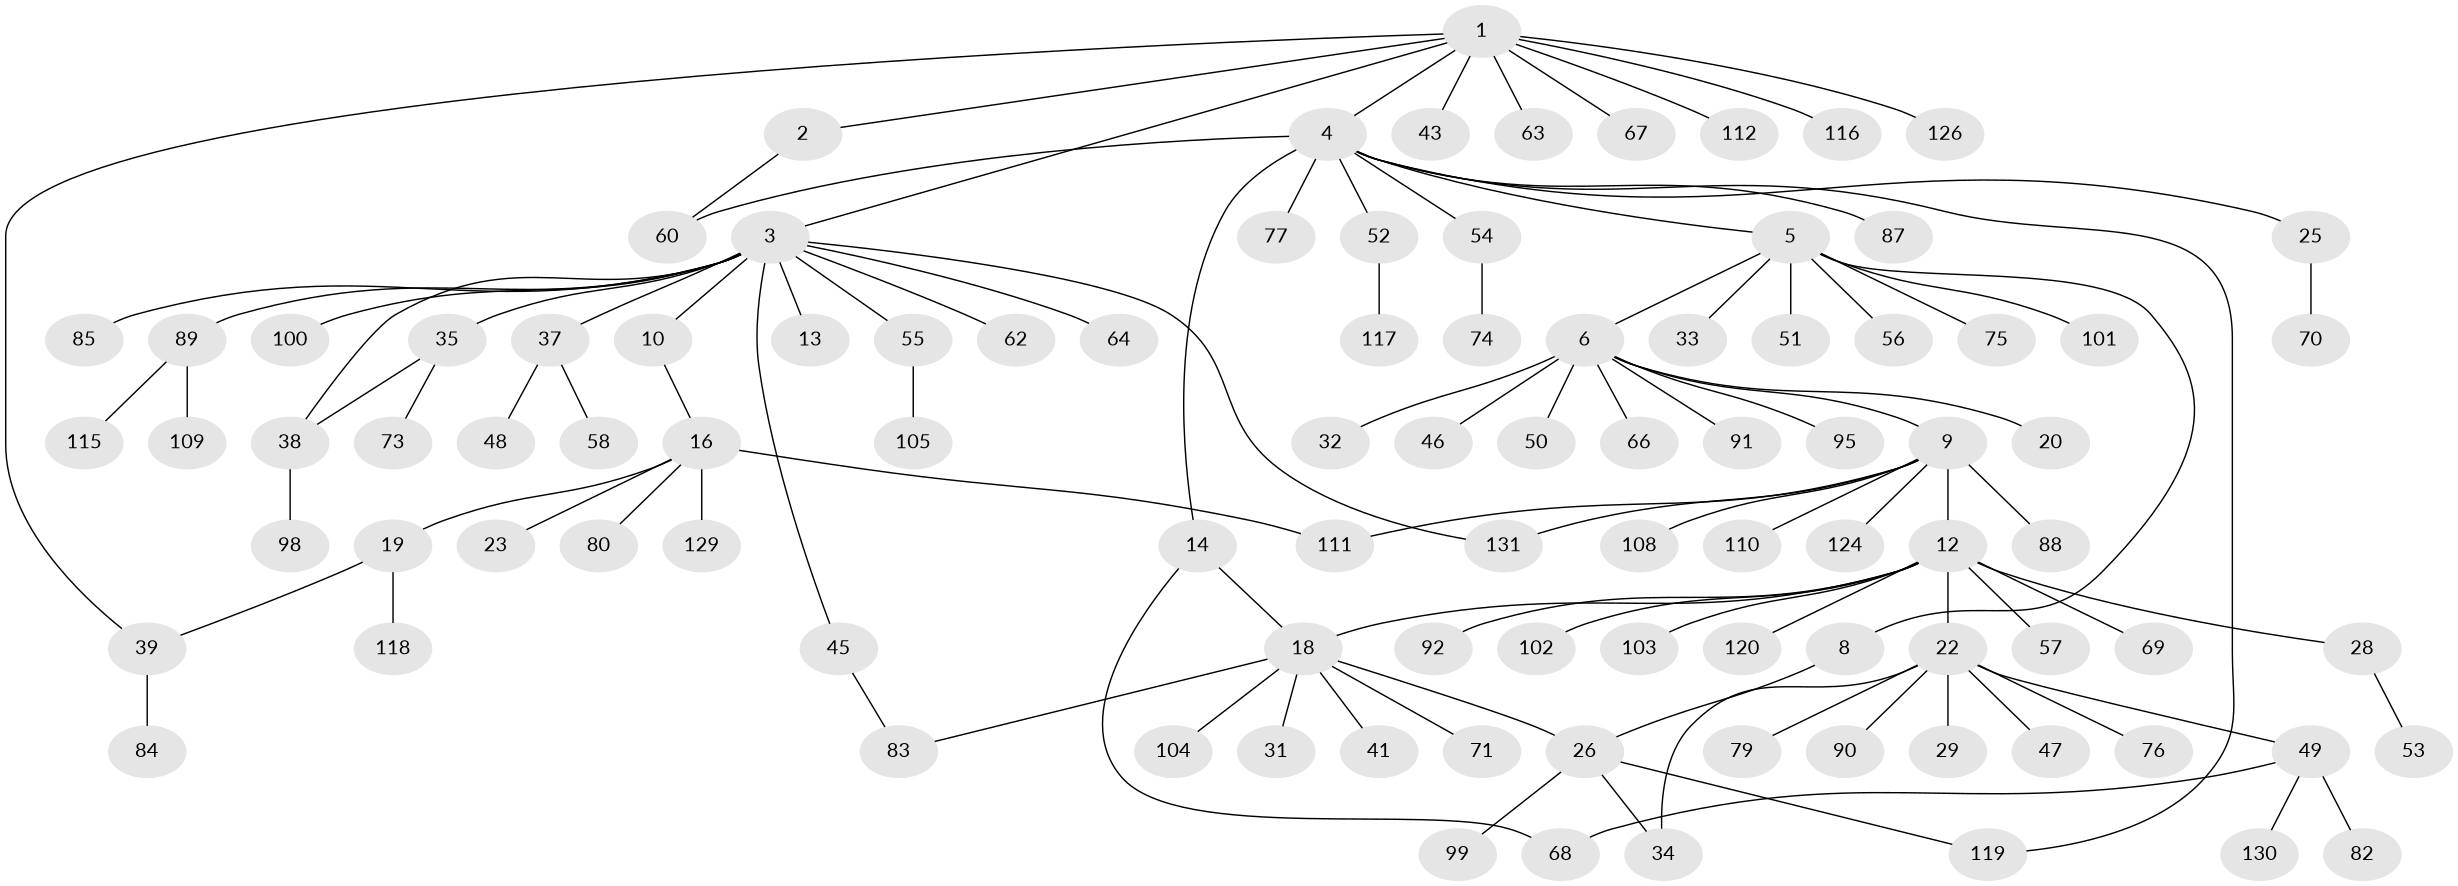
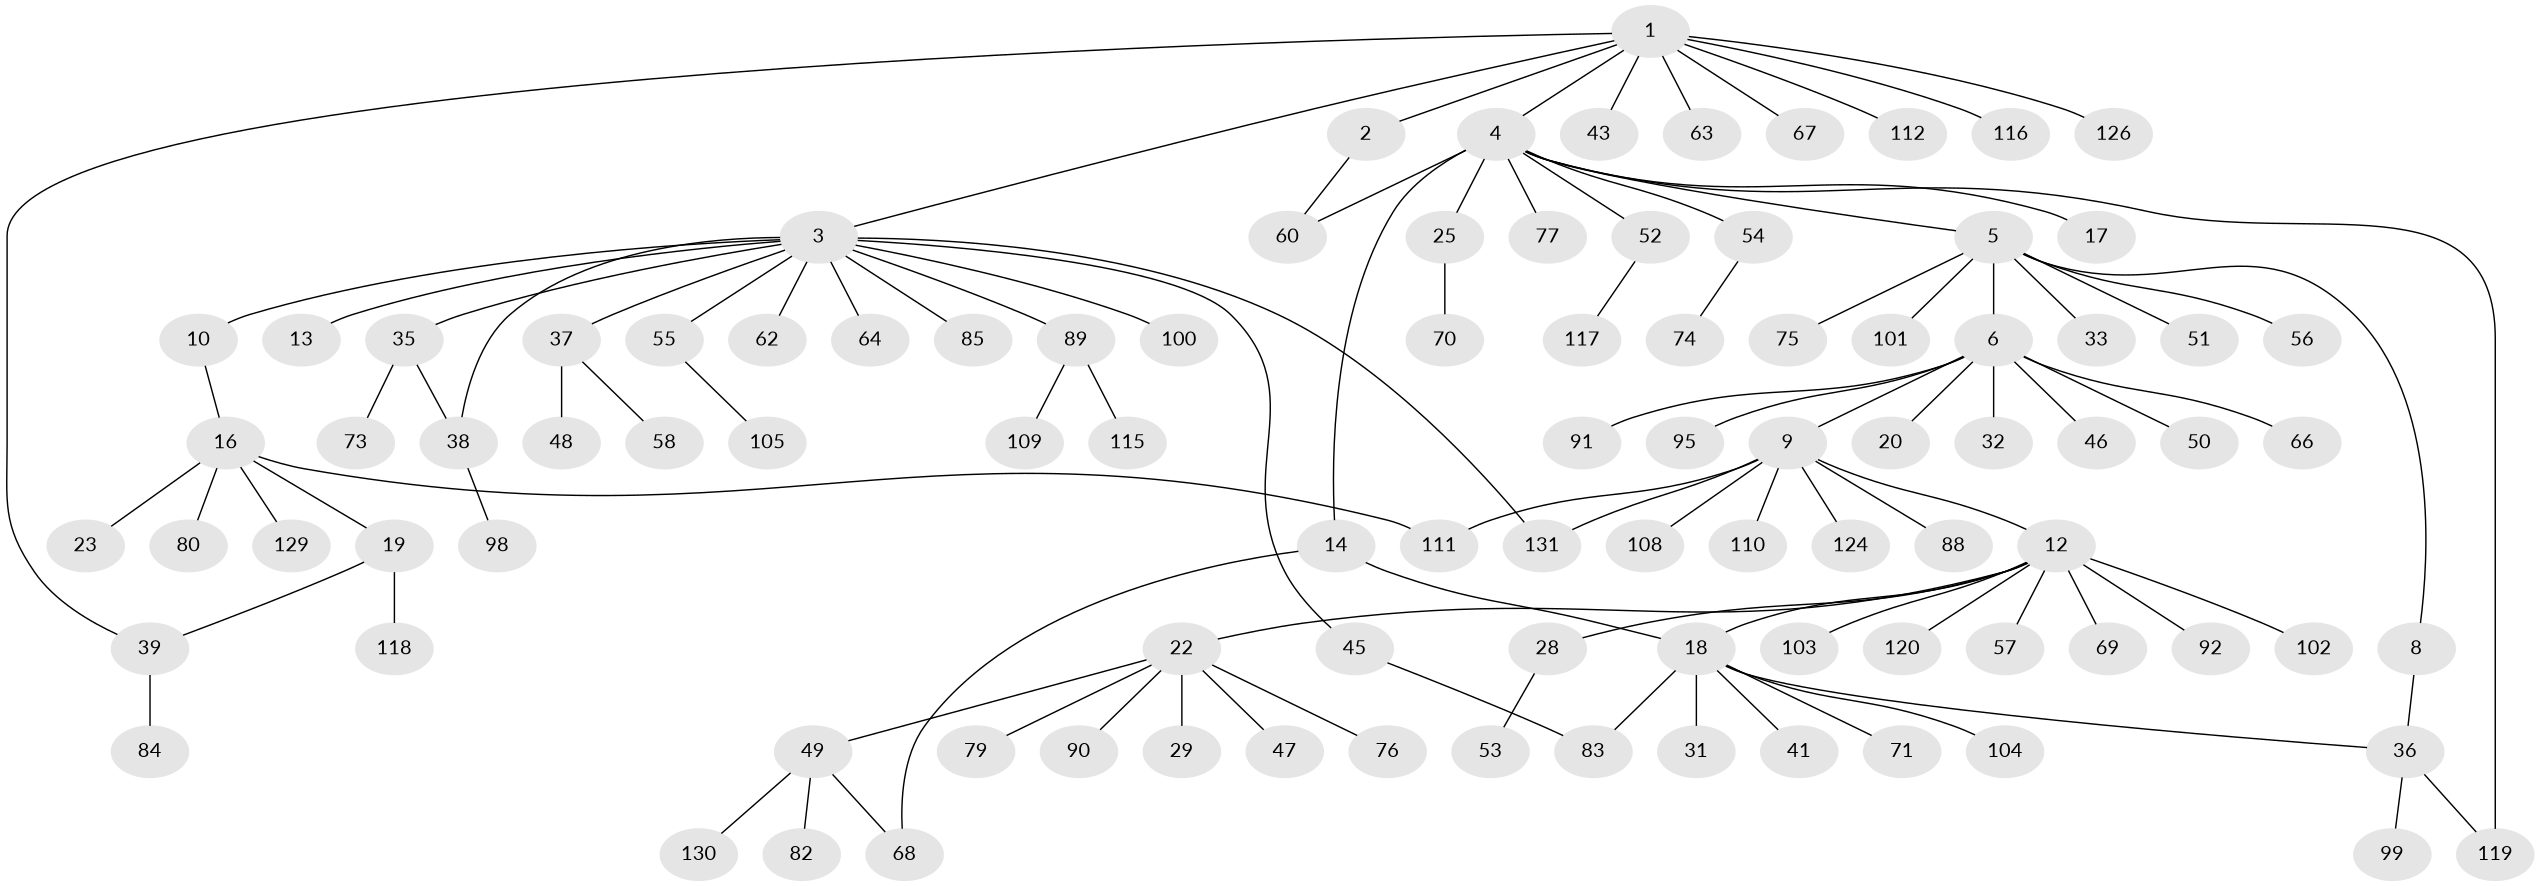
node "87": label "87" -> "17"
node "26": label "26" -> "36"
node "34": removed
